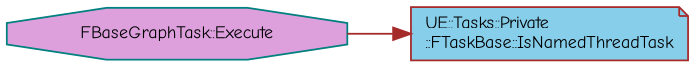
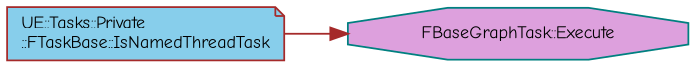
edge "FBaseGraphTask::Execute" -> "UE::Tasks::Private ::FTaskBase::IsNamedThreadTask": reversed
